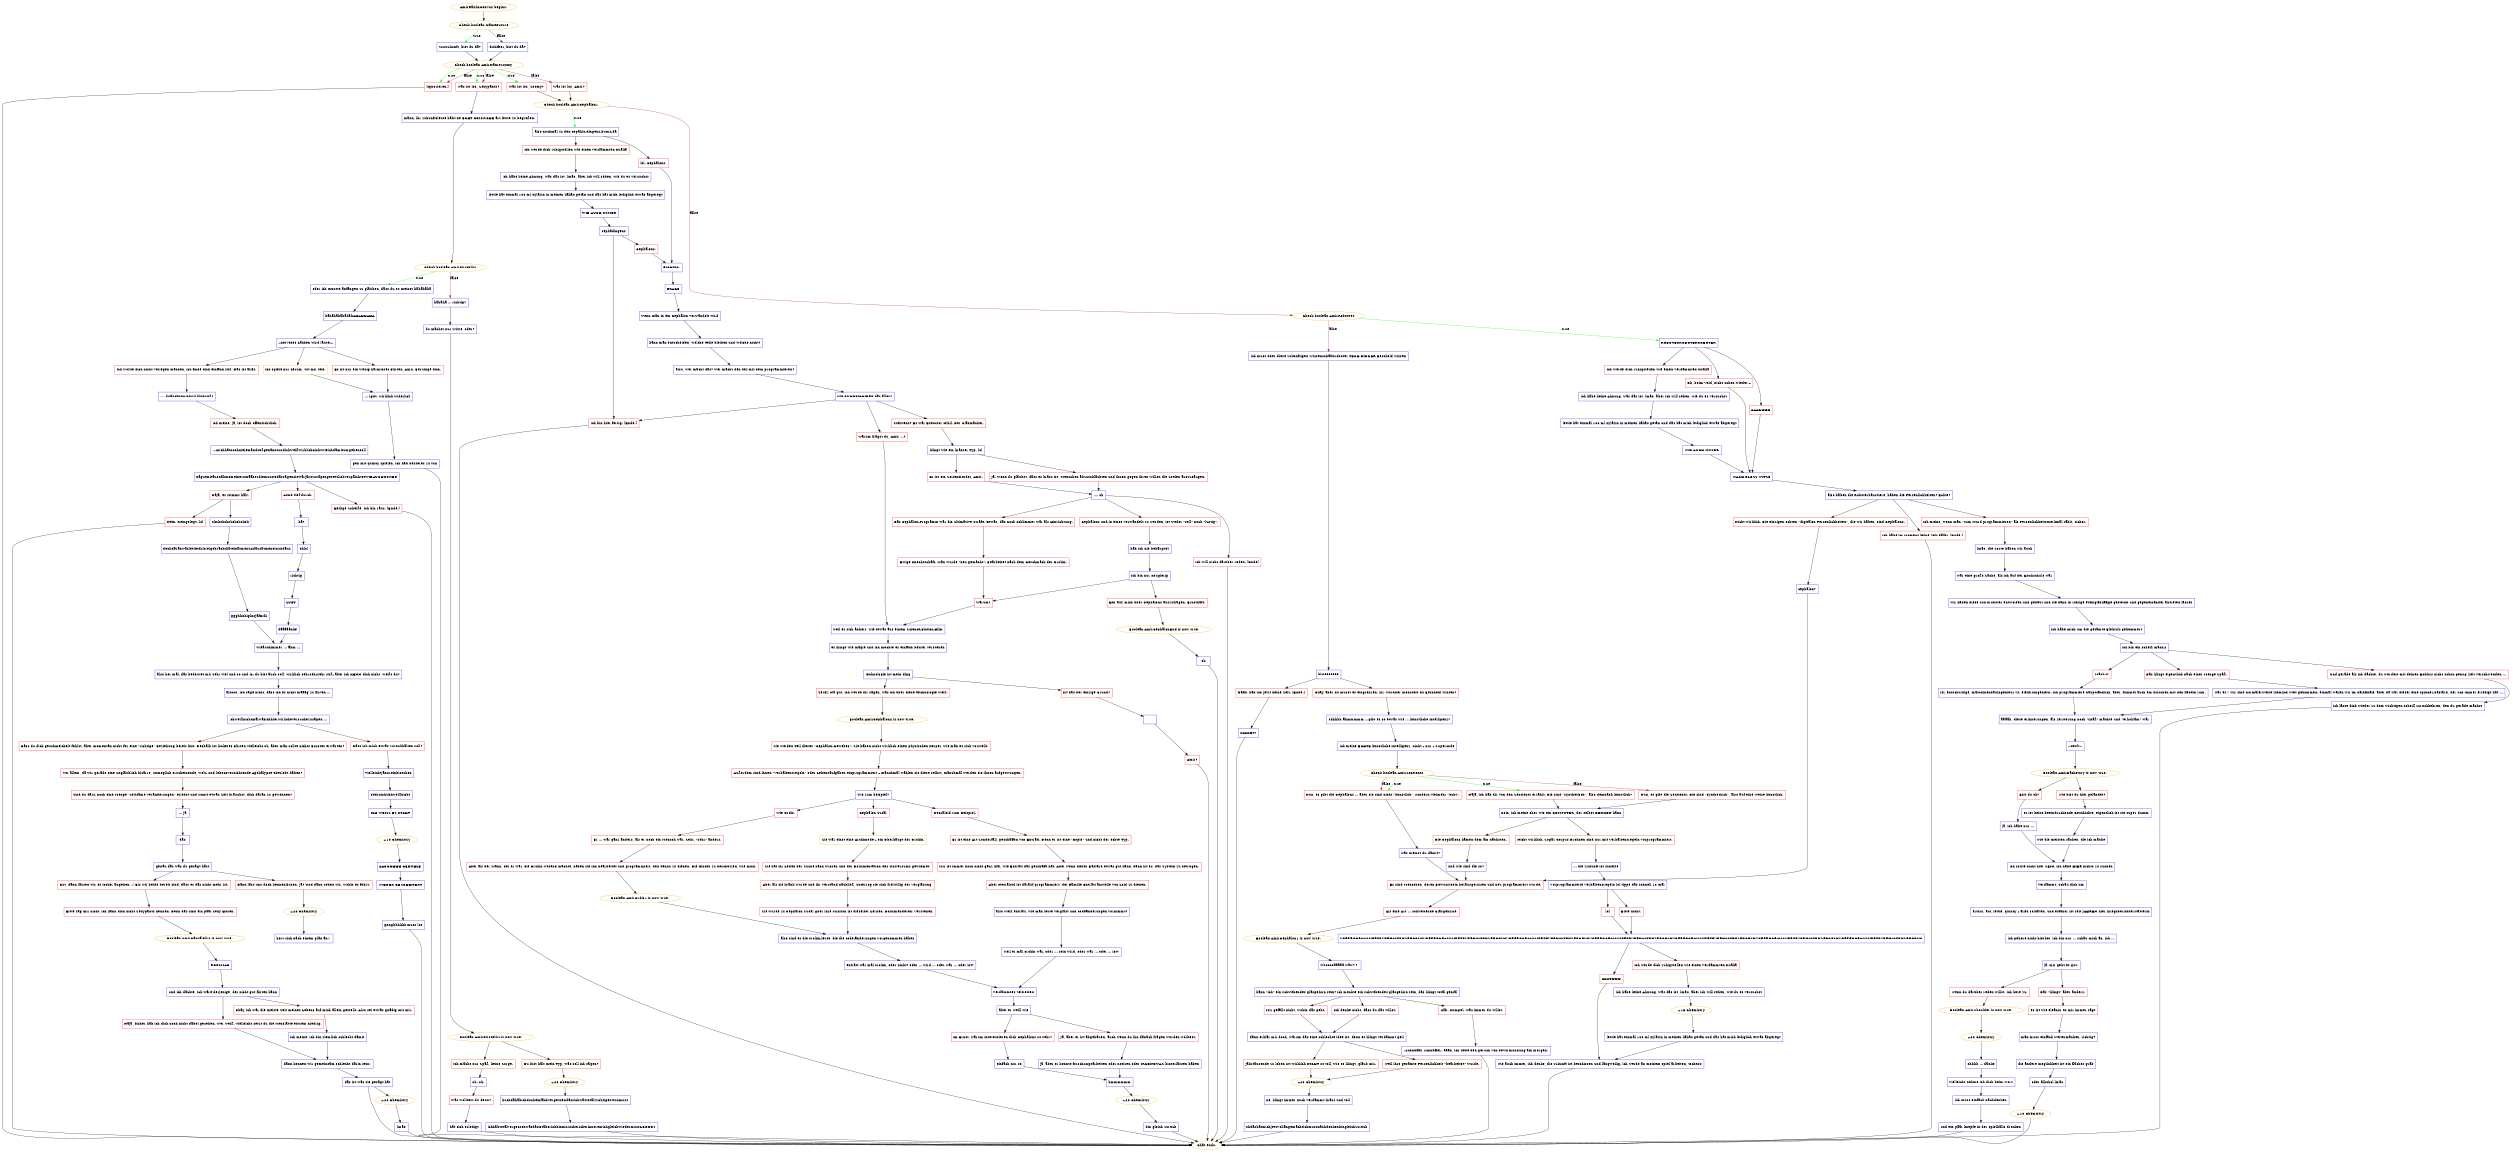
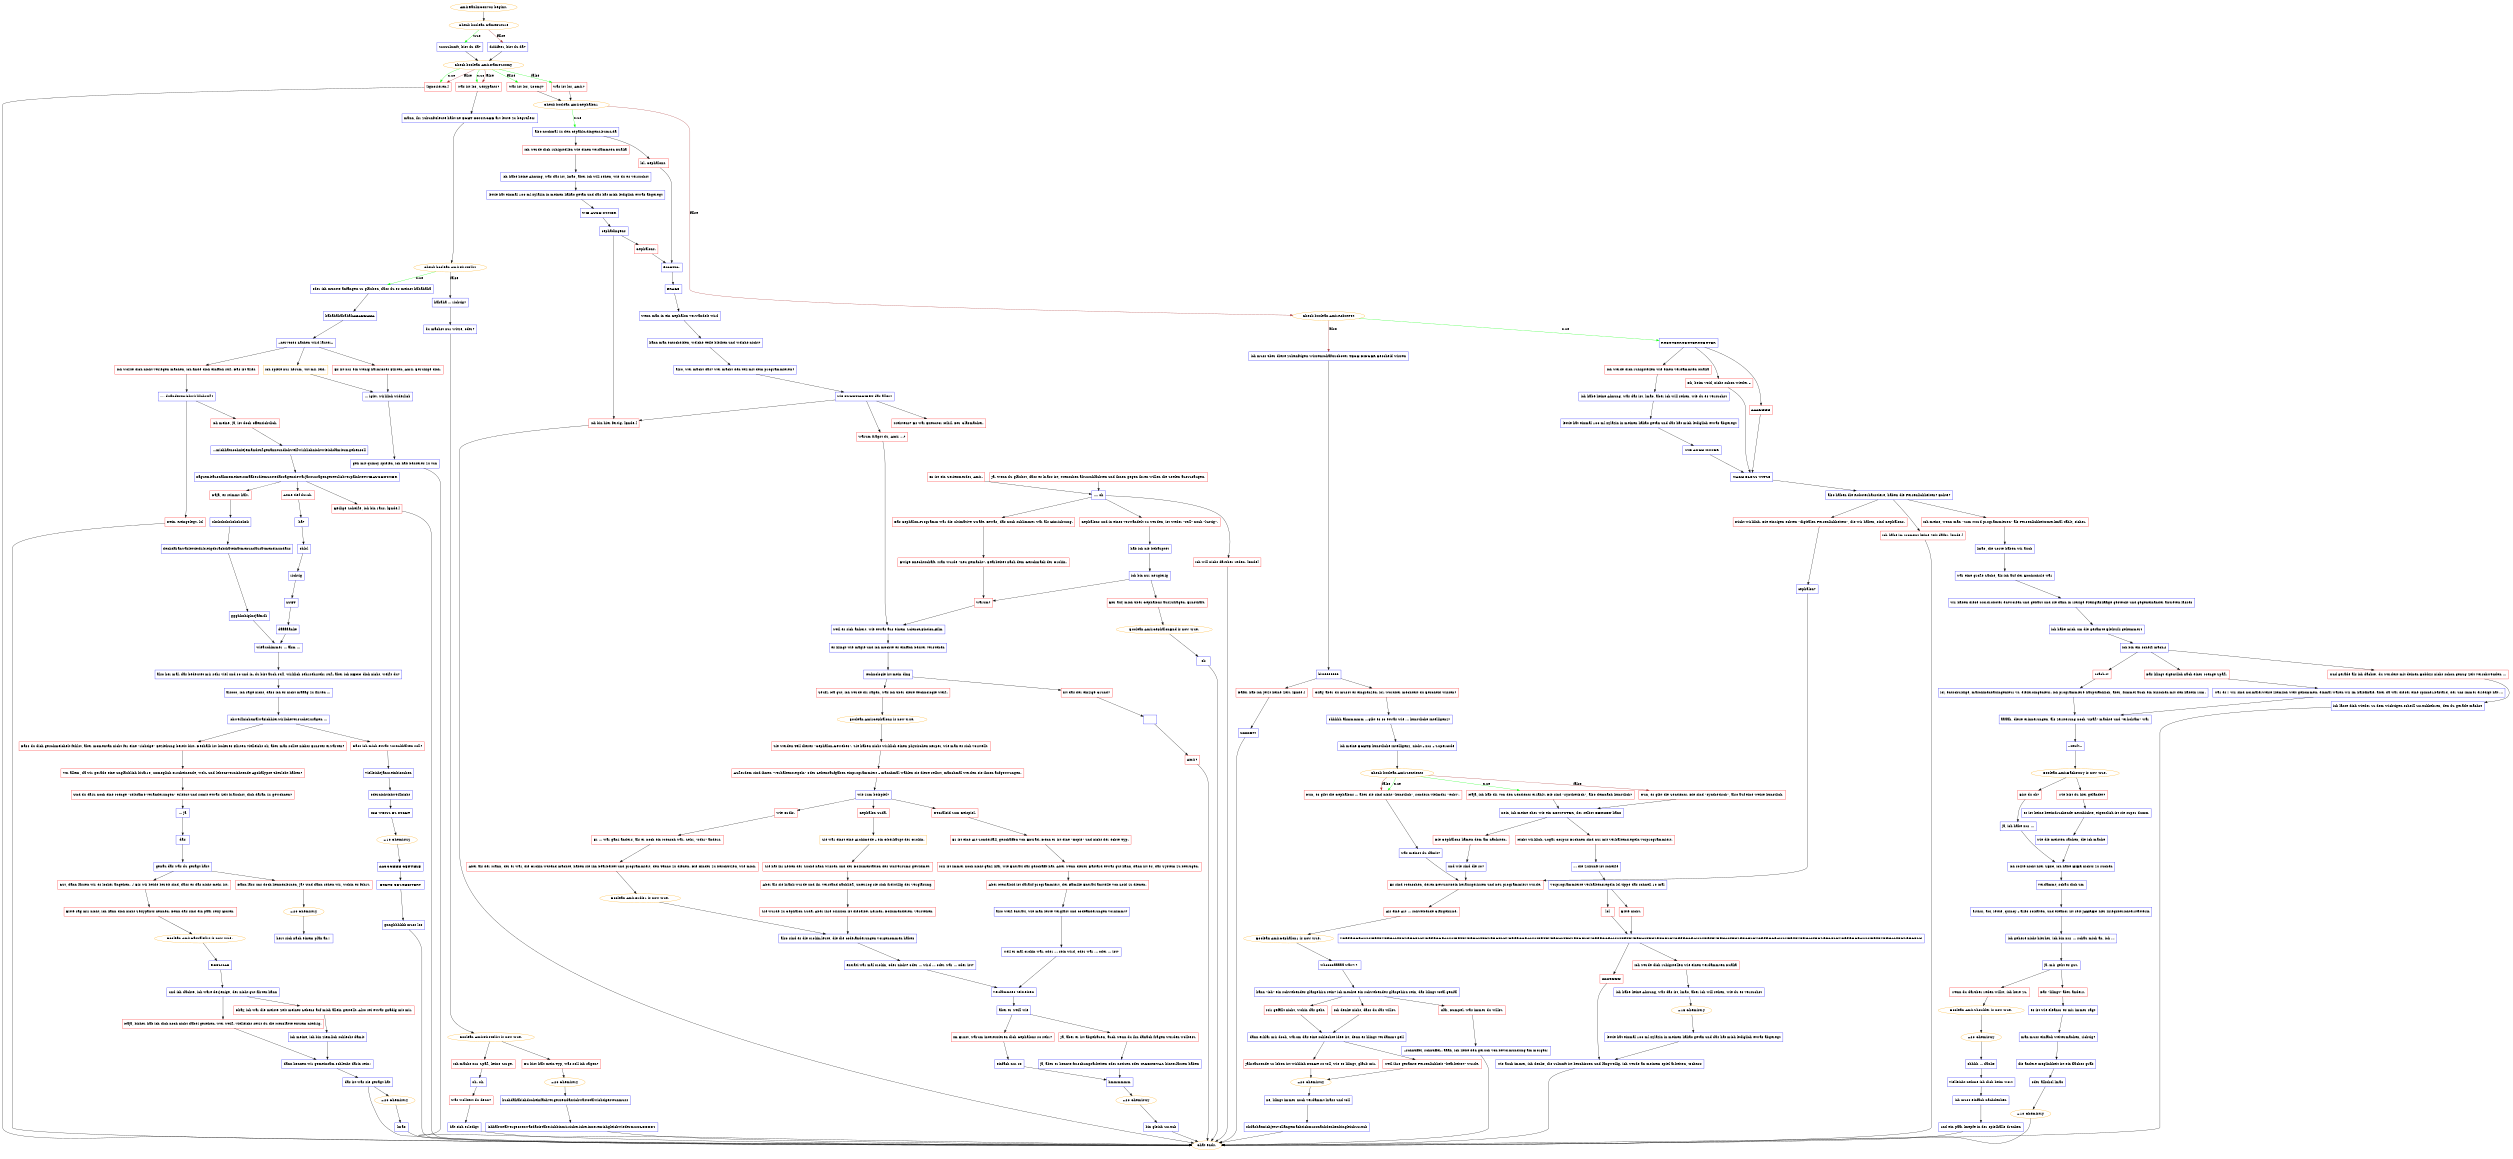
edge "Check boolean AmirNameZoomy" -> "Was ist los, Amir?": color brown -> green
edge "Check boolean AmirNameZoomy" -> "Was ist los, Zoomy?": label "true" -> "false"
edge "Check boolean AmirFirstFlirt" -> "hahaha ... richtig?": color brown -> black
node "klingt wie ein krasser Typ, lol": removed
edge "Naja, es stimmt halt." -> "Nein. Reingelegt. lol": now ".... dufindestmichwirklichsüß?" -> "Nein. Reingelegt. lol"
node "WIEDER GESCHEITERT": label "WIEDER GESCHEITERT" -> "ECHTE GESCHEITERT"
node "es ist wie eleanor es mir immer sagt": color red -> blue
